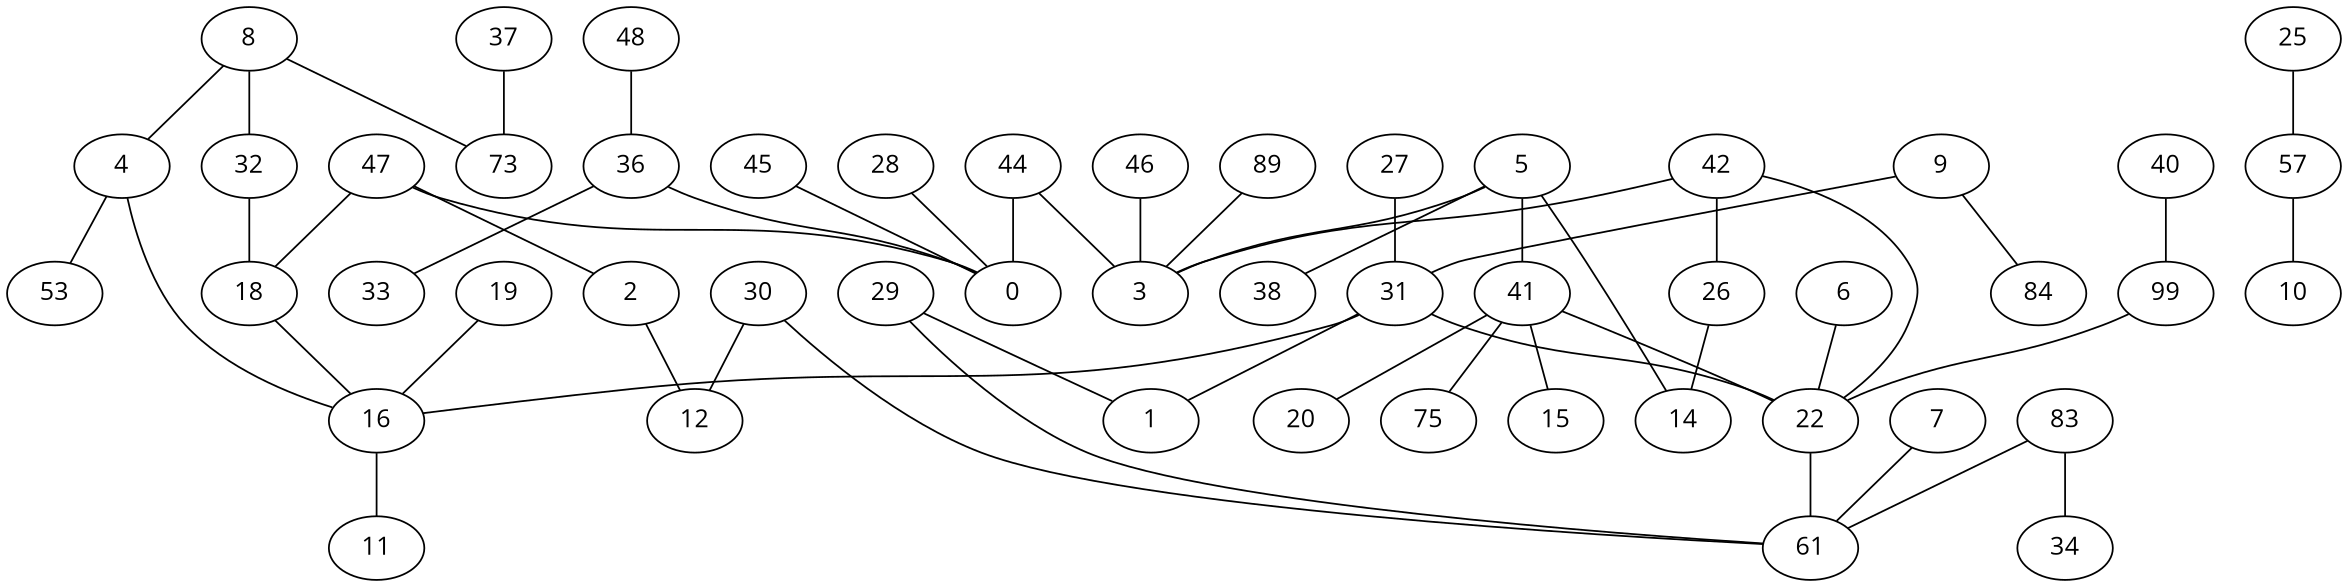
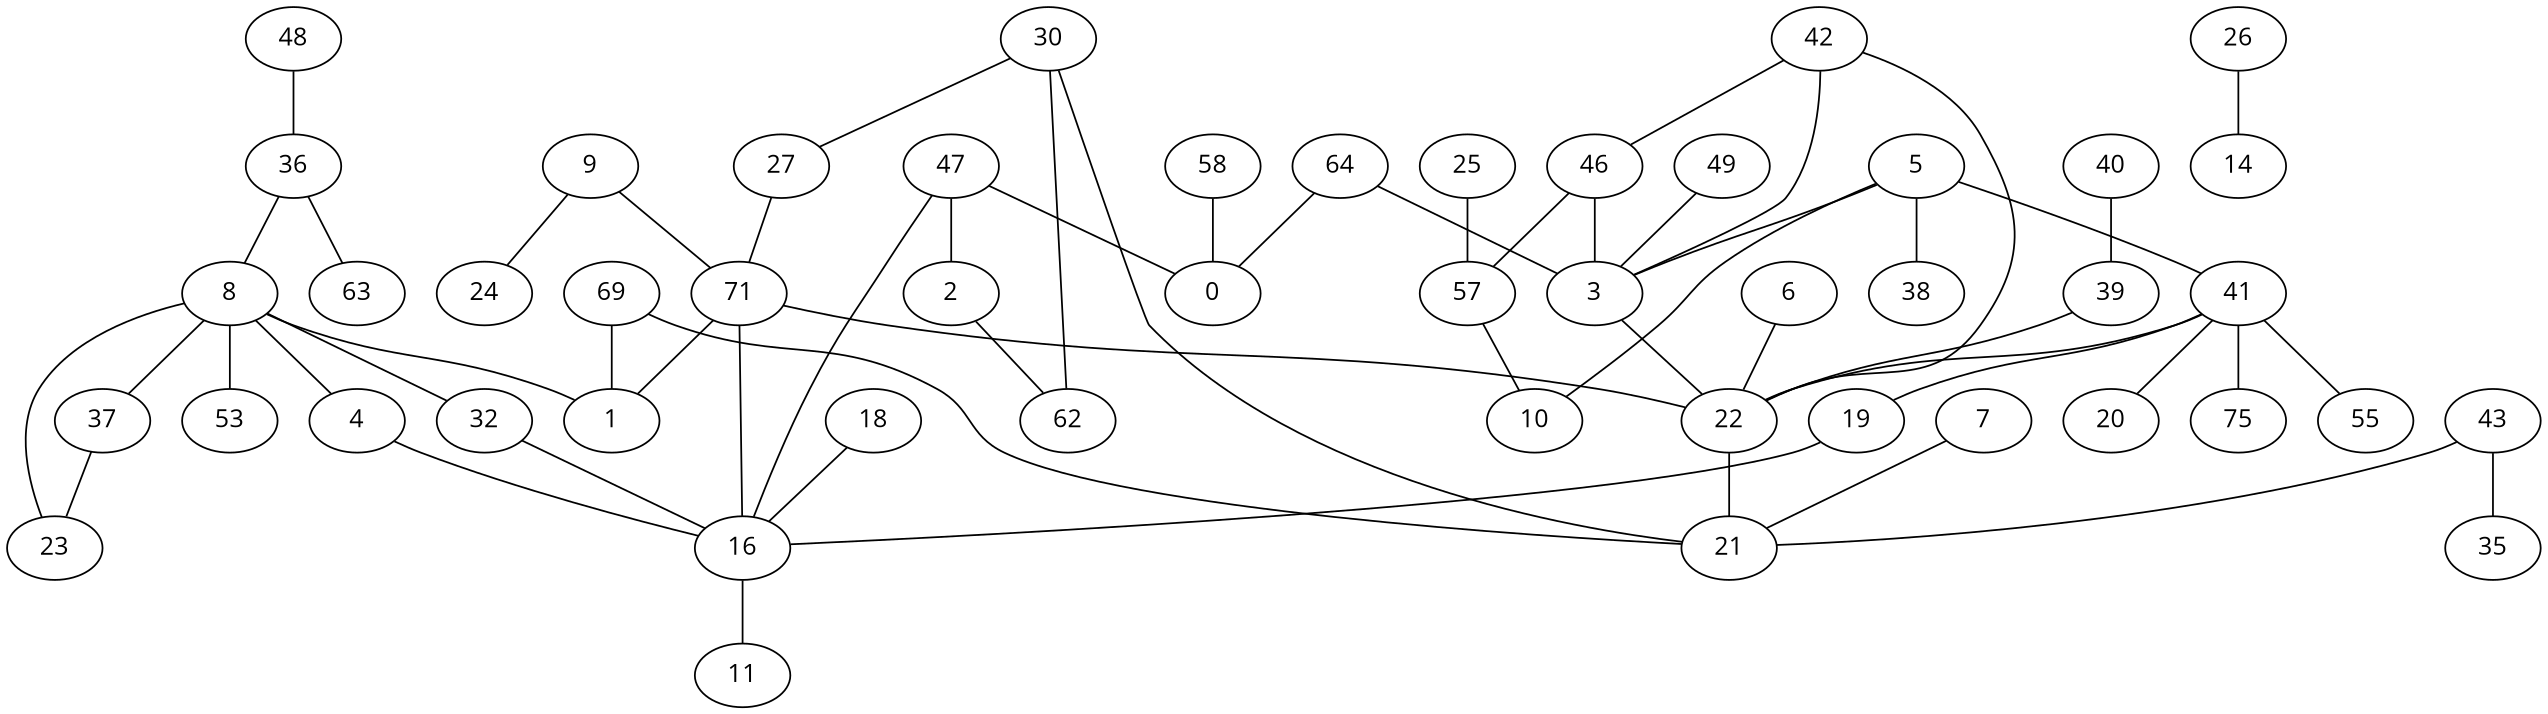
edge "30" -- "27": added
node "73": label "73" -> "23"
node "45": removed
node "28": label "28" -> "58"
node "44": label "44" -> "64"
node "89": label "89" -> "49"
edge "36" -- "0": now "36" -- "8"
edge "4" -- "53": now "8" -- "53"
edge "32" -- "18": now "32" -- "16"
edge "47" -- "18": now "47" -- "16"
edge "46" -- "57": added
edge "42" -- "26": now "42" -- "46"
edge "5" -- "14": now "5" -- "10"
node "33": label "33" -> "63"
node "29": label "29" -> "69"
node "31": label "31" -> "71"
node "84": label "84" -> "24"
node "99": label "99" -> "39"
edge "8" -- "37": added
edge "8" -- "1": added
edge "3" -- "22": added
edge "41" -- "19": added
node "12": label "12" -> "62"
node "15": label "15" -> "55"
node "83": label "83" -> "43"
node "61": label "61" -> "21"
node "34": label "34" -> "35"
